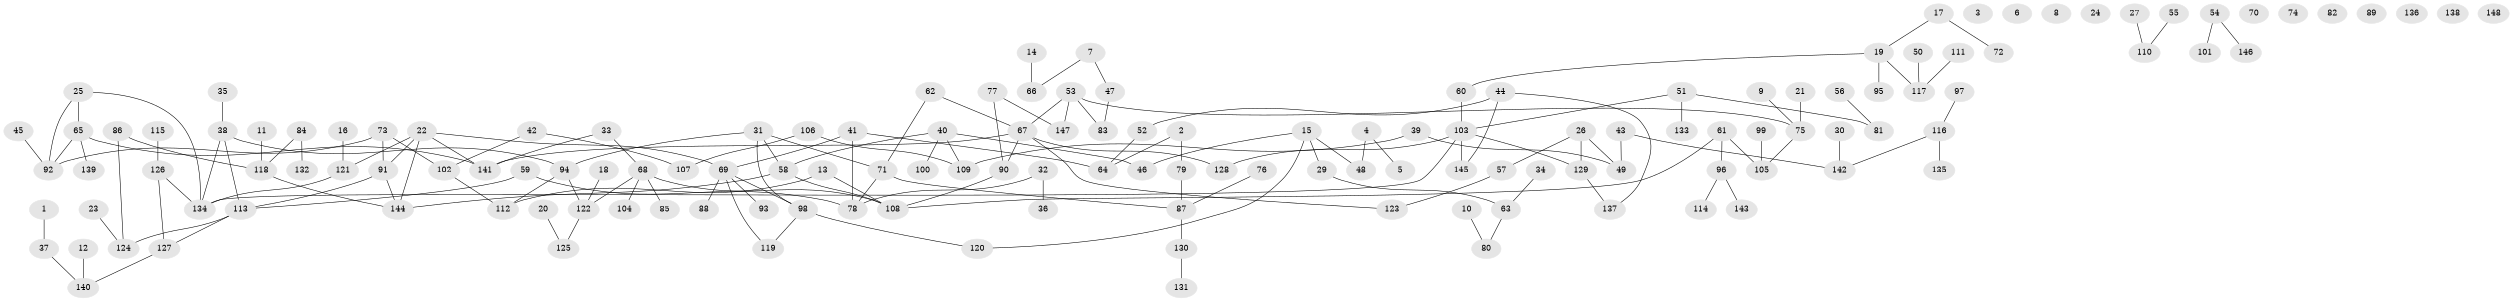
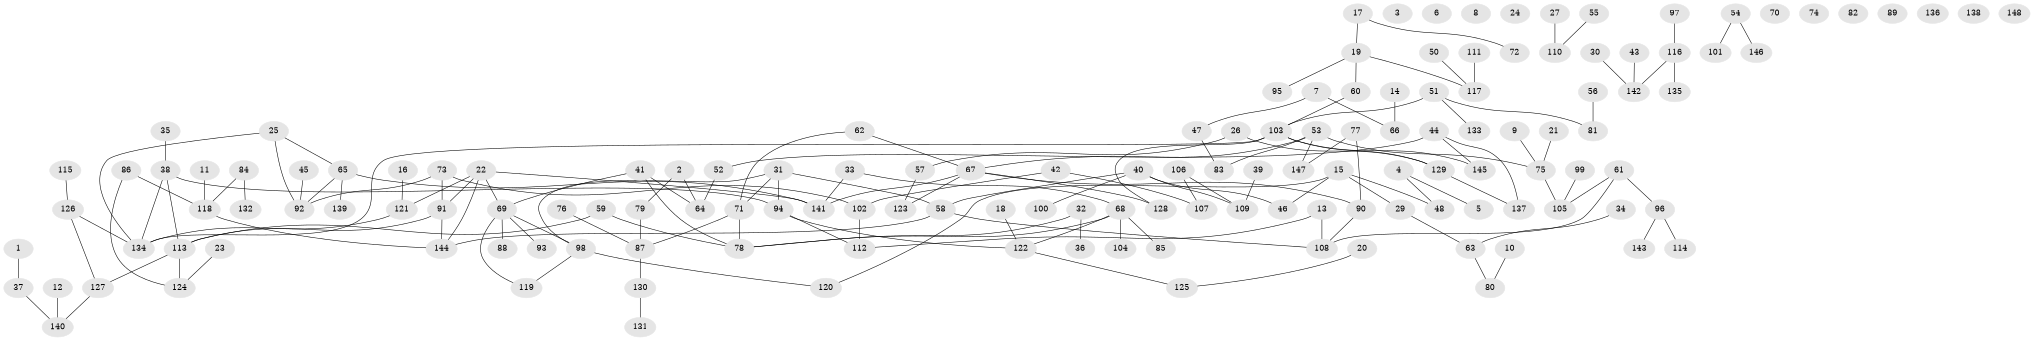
node "49": removed
edge "68" -- "108": now "68" -- "78"
